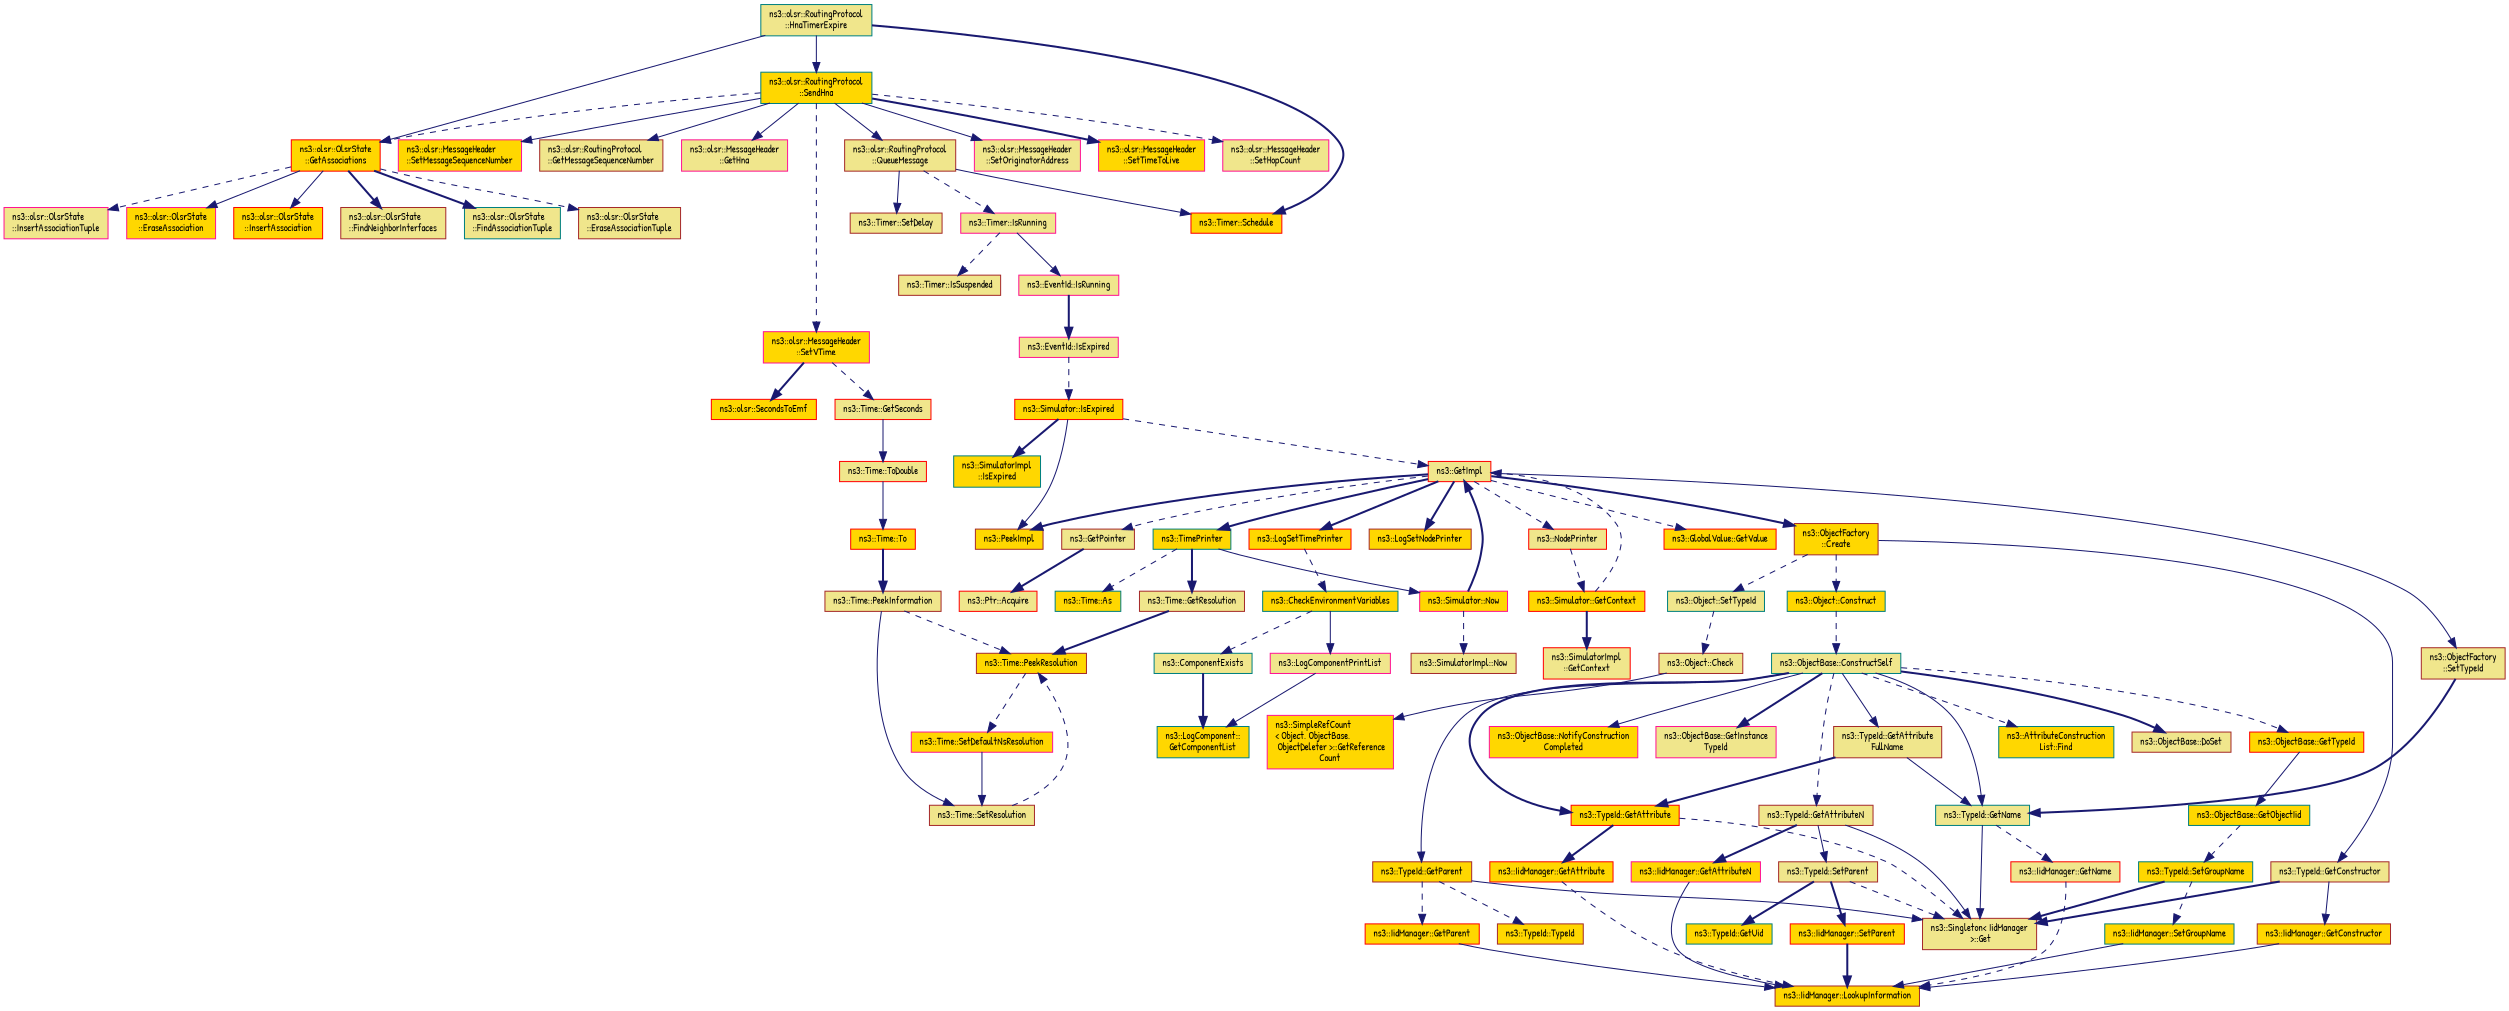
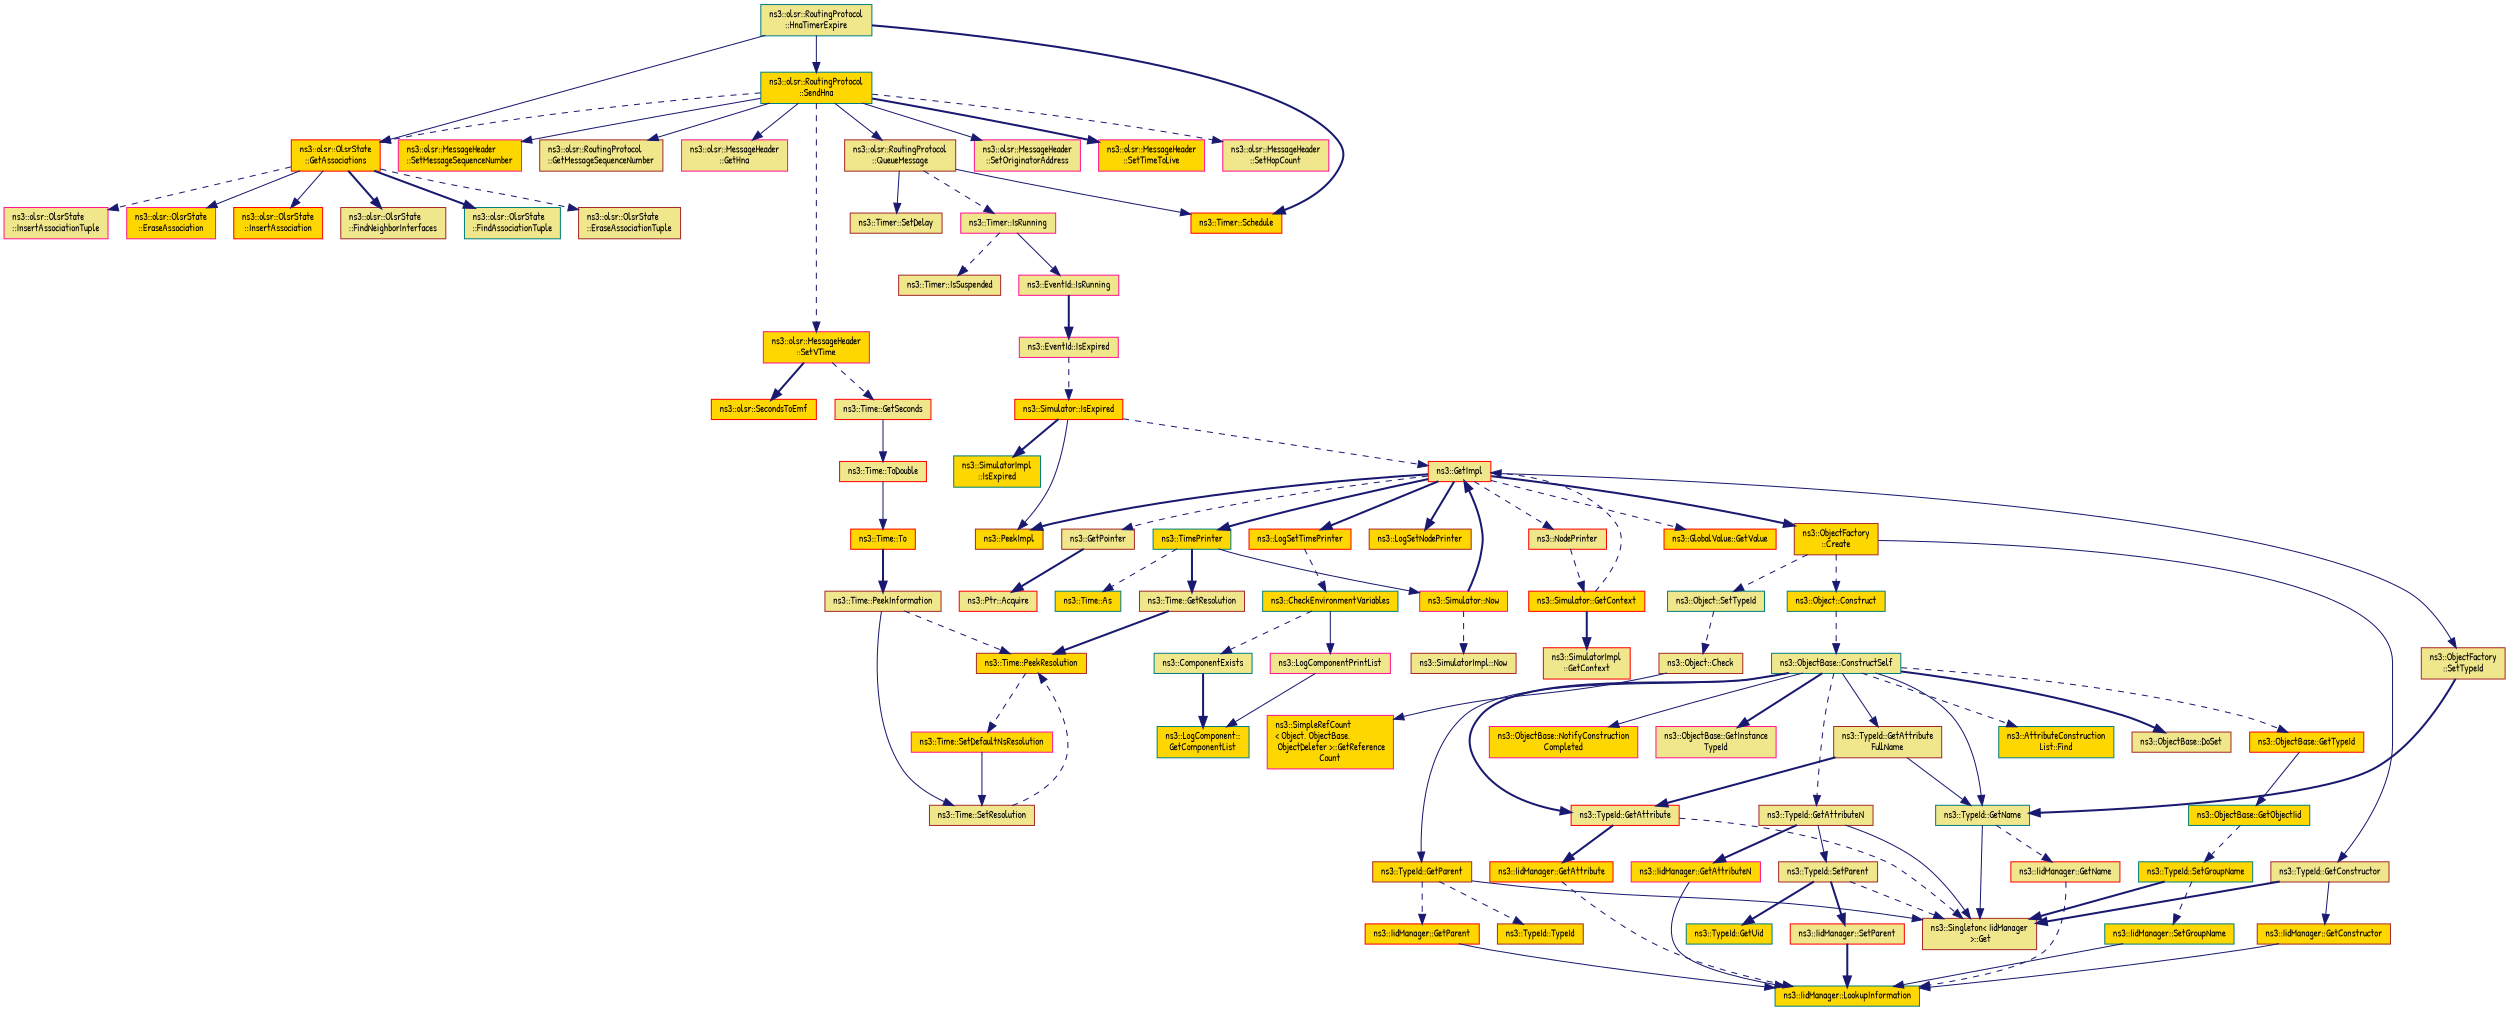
node "ns3::TypeId::GetAttribute": fillcolor gold -> khaki
node "ns3::IidManager::SetParent": fillcolor gold -> khaki
node "ns3::IidManager::LookupInformation": color brown -> teal
